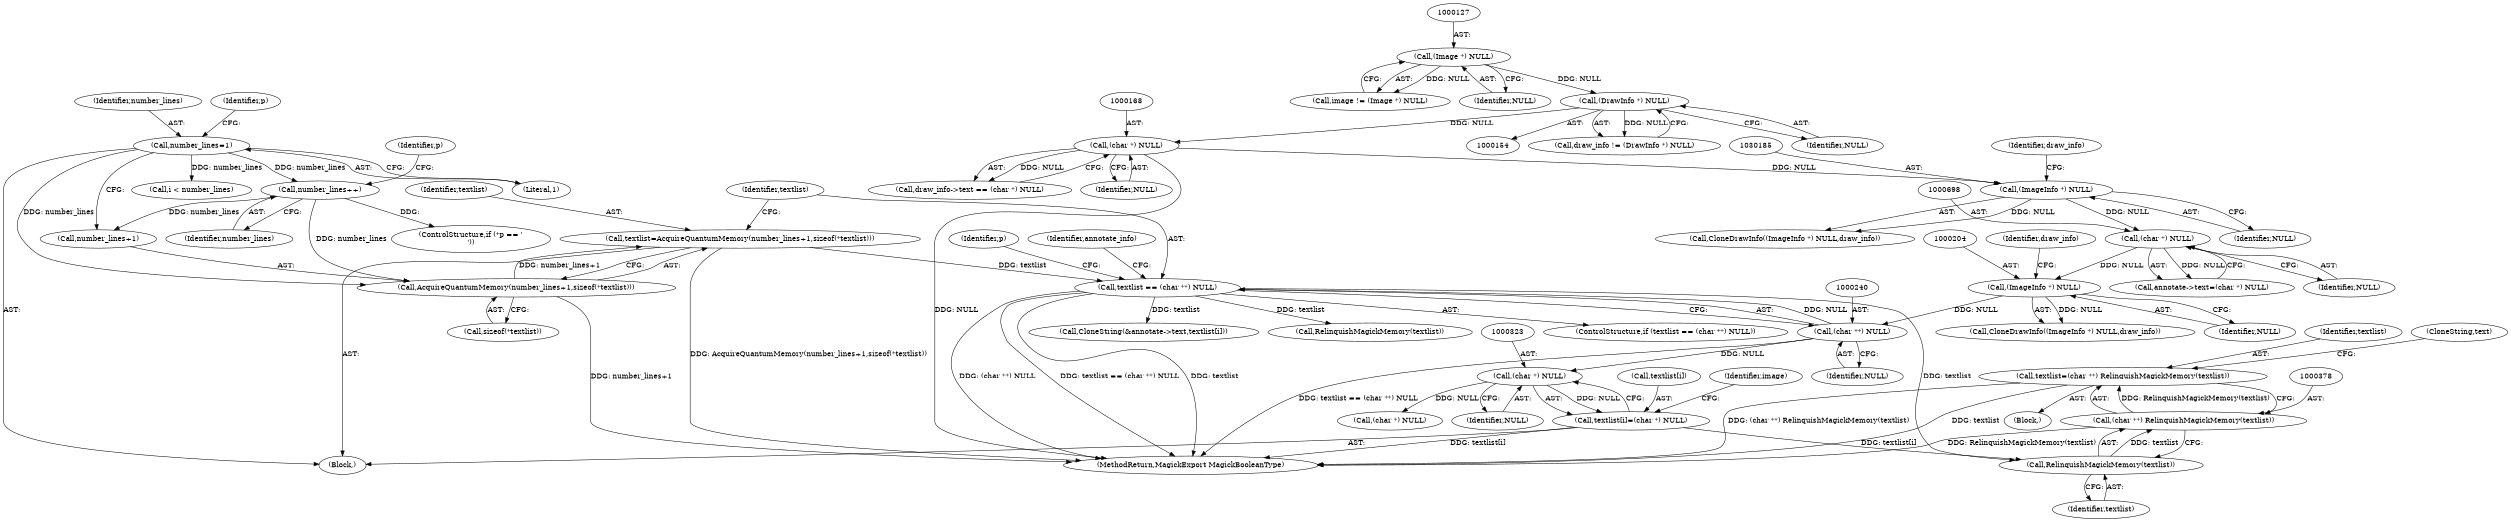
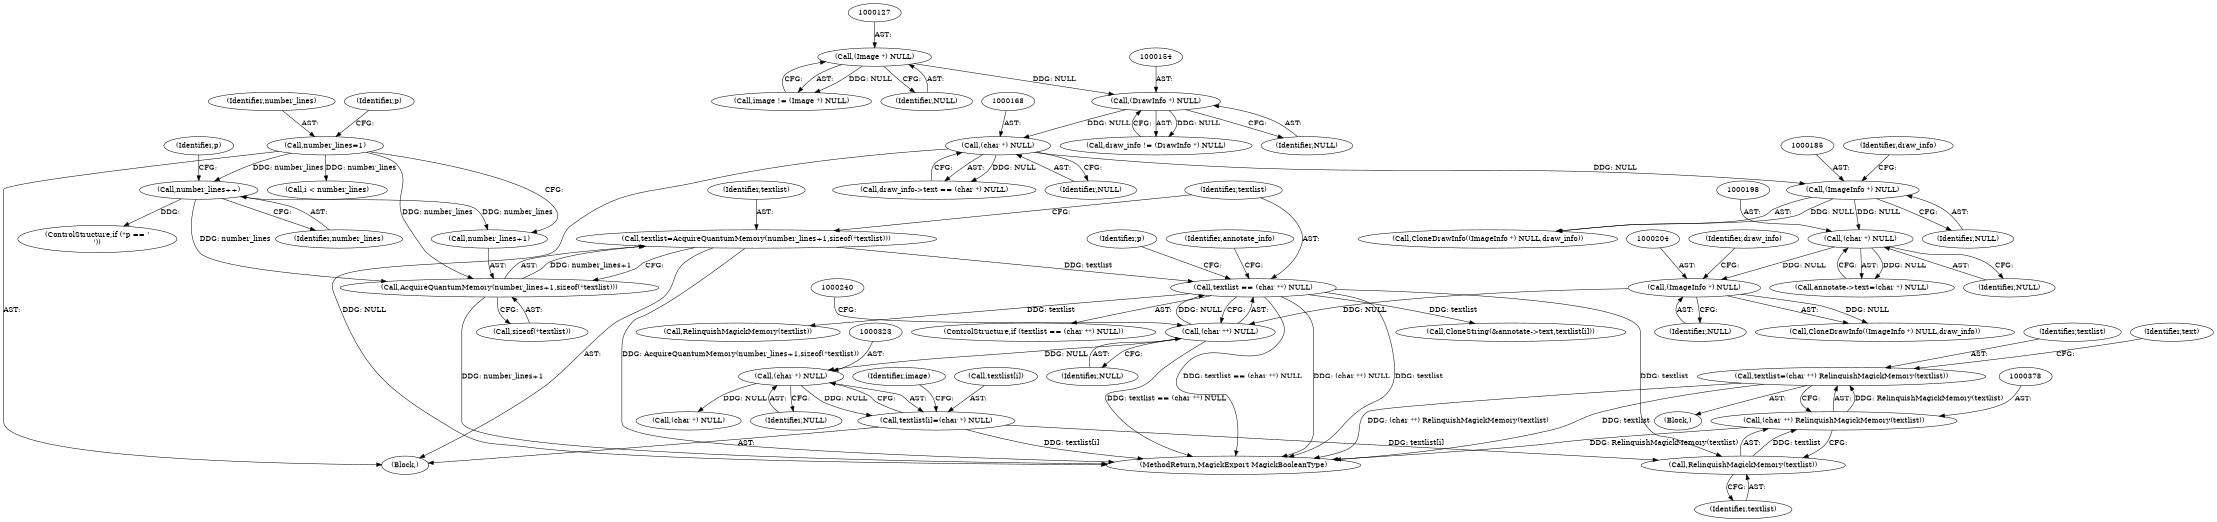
edge "(Call,(DrawInfo *) NULL)" -> "1000154": reversed
node "1030185": label "1030185" -> "1000185"
node "(Literal,1)": removed
node "1000698": label "1000698" -> "1000198"
edge "1000240" -> "(Call,(char **) NULL)": label "AST: " -> "CFG: "
node "(CloneString,text)": label "(CloneString,text)" -> "(Identifier,text)"
